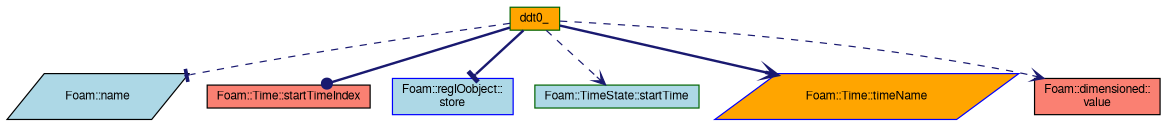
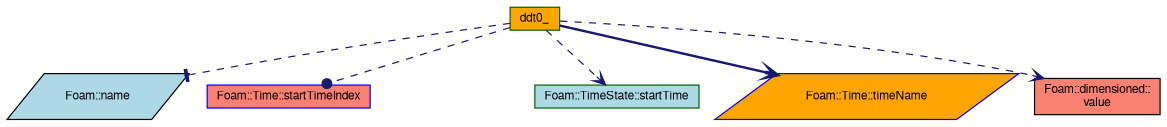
edge "ddt0_" -> "Foam::Time::startTimeIndex": style bold -> dashed
node "Foam::Time::startTimeIndex": color black -> blue
node "Foam::regIOobject:: store": removed
